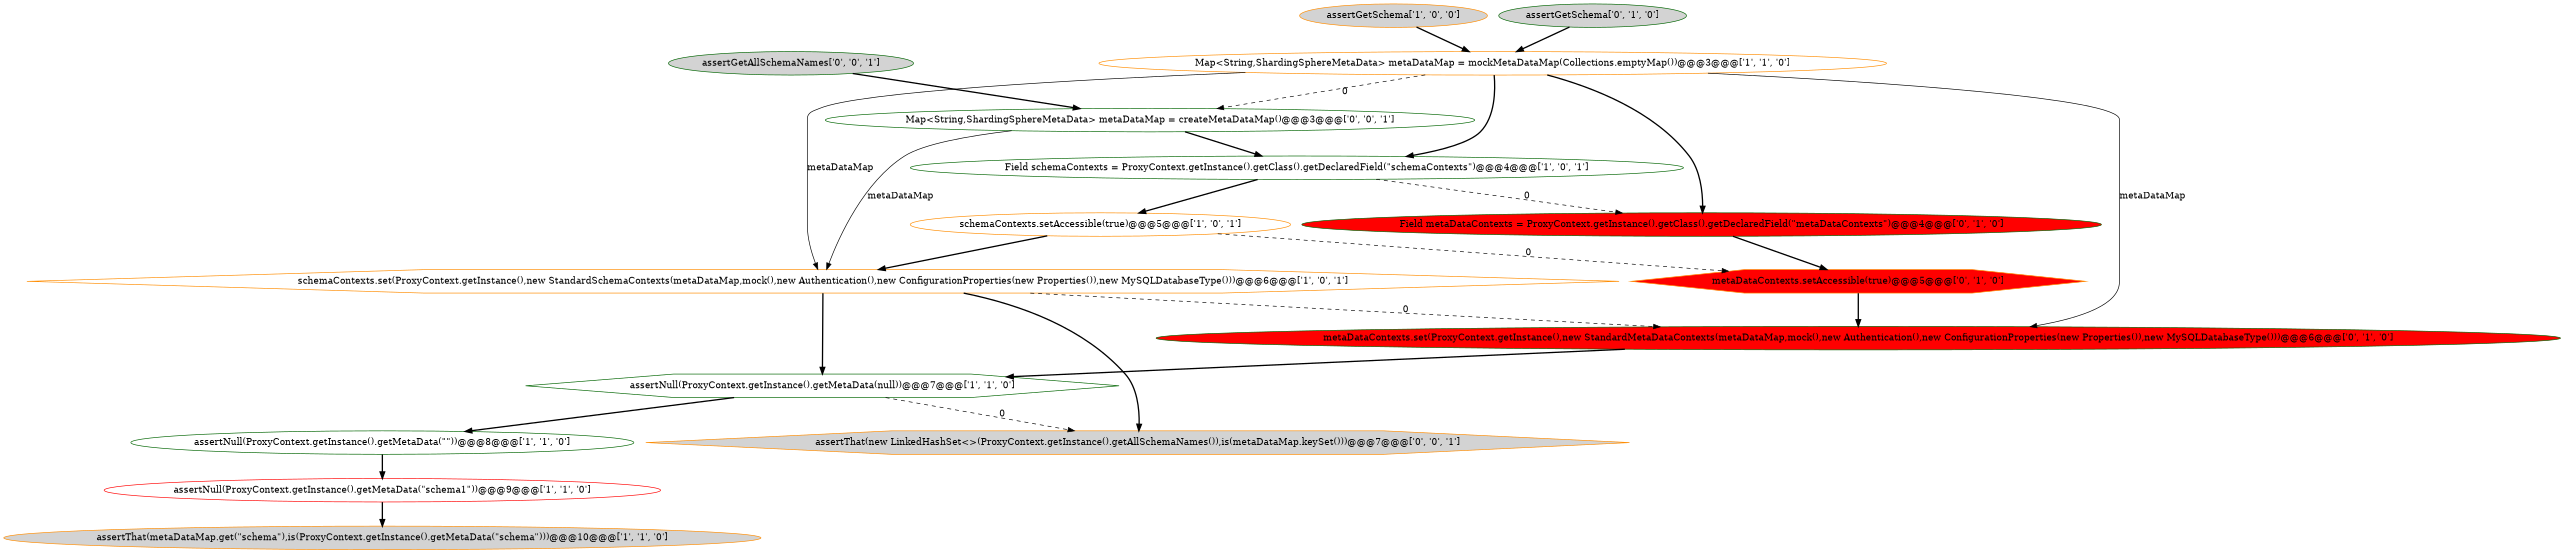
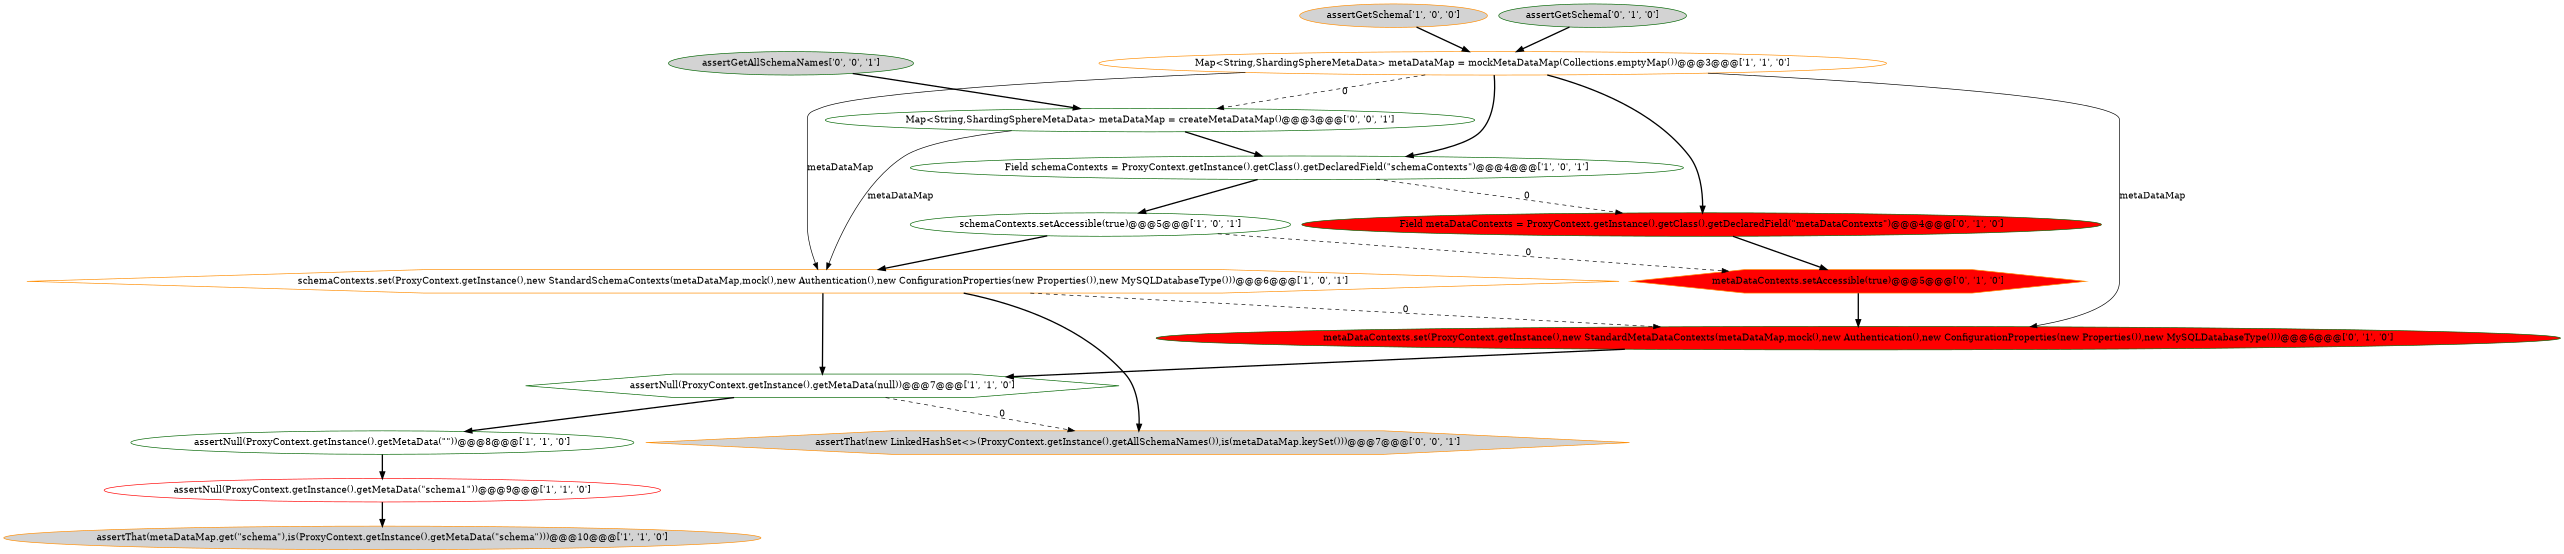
node "schemaContexts.setAccessible(true)@@@5@@@['1', '0', '1']": color darkorange -> darkgreen
